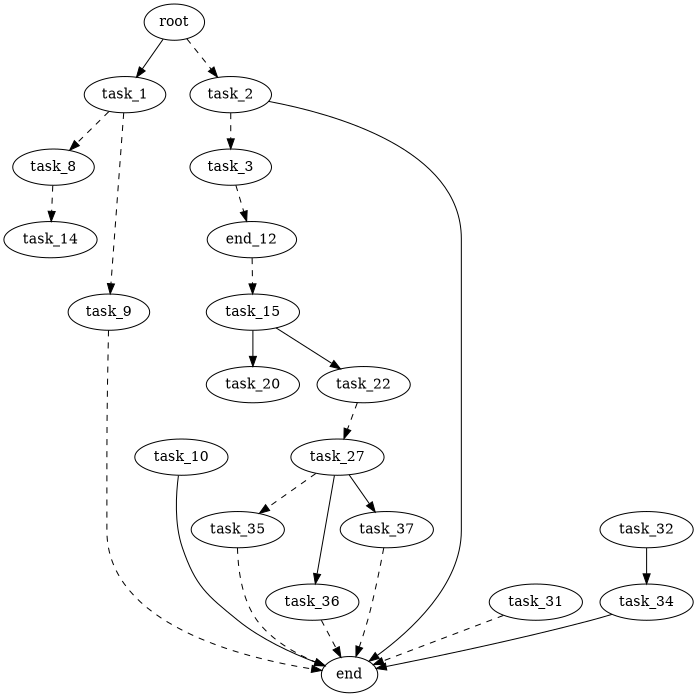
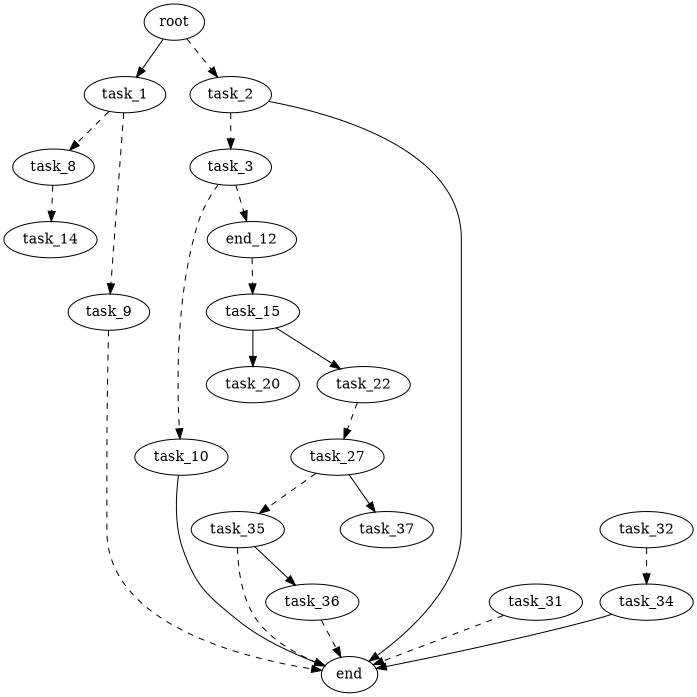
edge "task_3" -> "task_10": added
edge "task_27" -> "task_36": now "task_35" -> "task_36"
edge "task_32" -> "task_34": style solid -> dashed
edge "task_37" -> "end": removed
